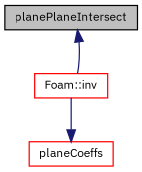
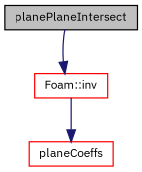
edge "Foam::inv" -> "planePlaneIntersect": reversed
